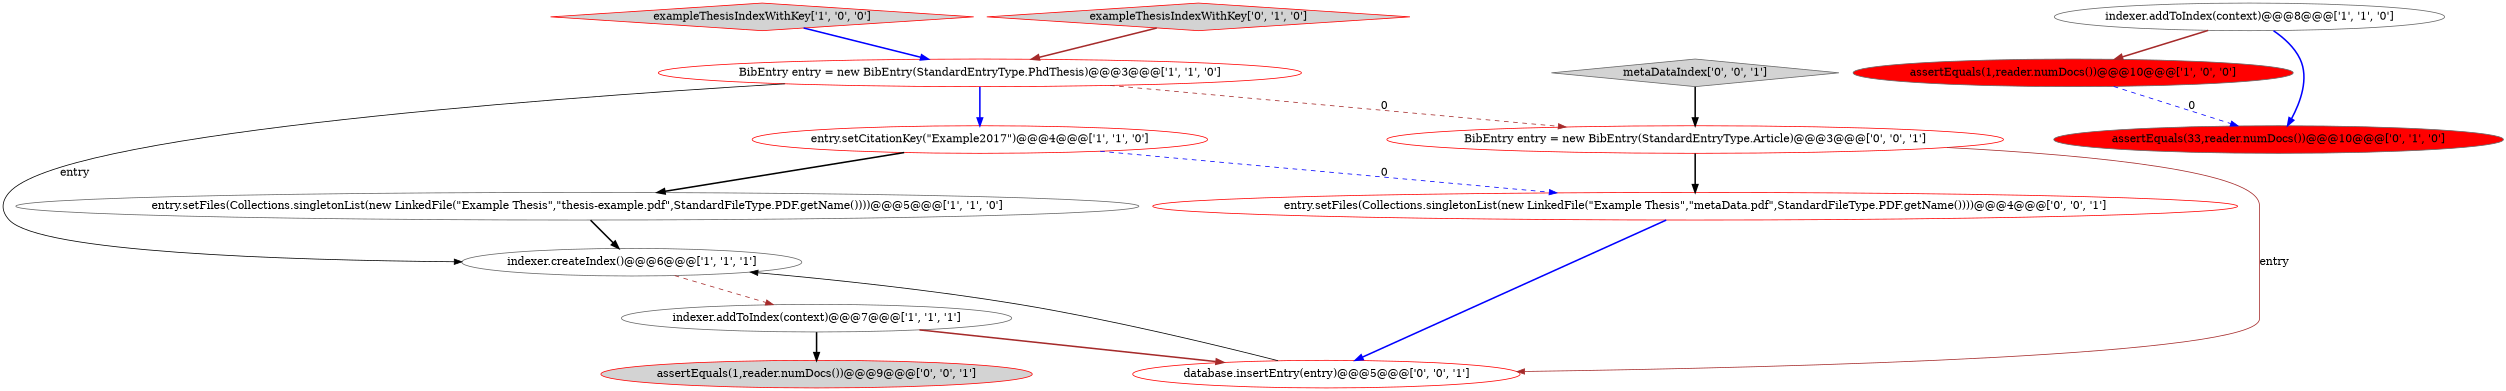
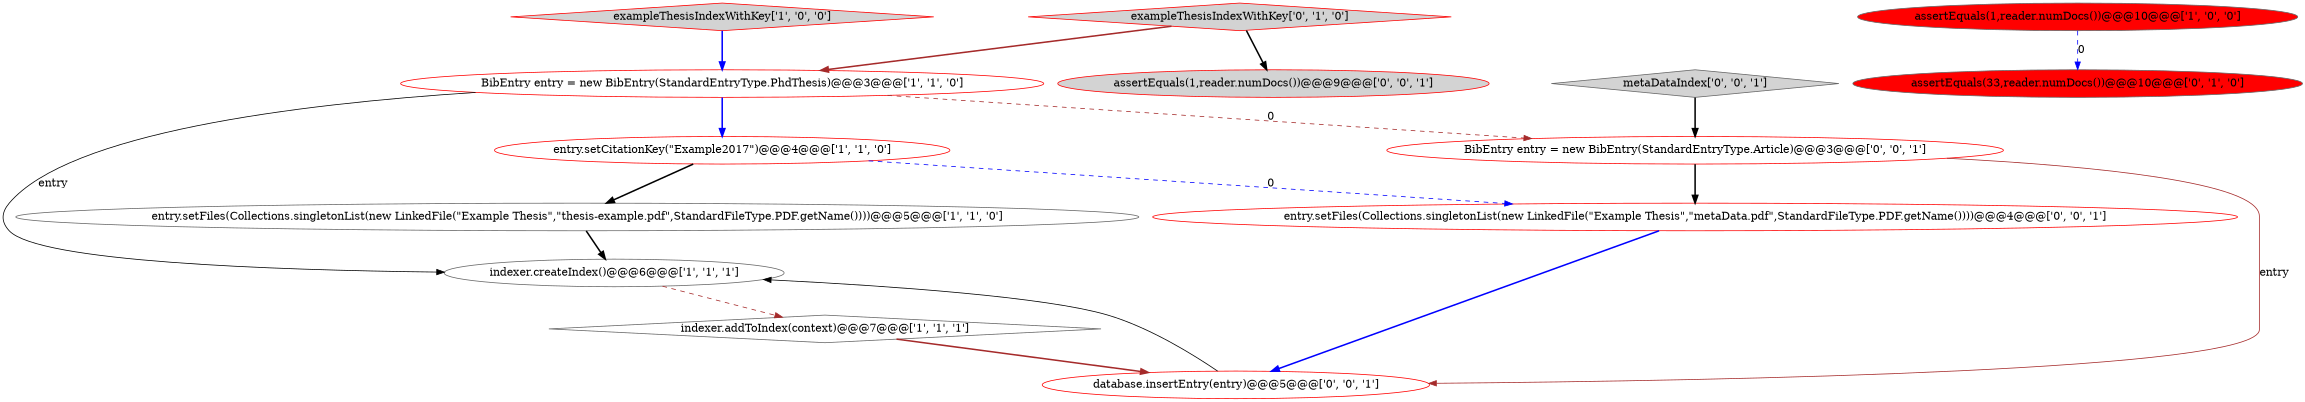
node "indexer.addToIndex(context)@@@8@@@['1', '1', '0']": removed
node "indexer.addToIndex(context)@@@7@@@['1', '1', '1']": shape ellipse -> diamond
edge "indexer.addToIndex(context)@@@7@@@['1', '1', '1']" -> "assertEquals(1,reader.numDocs())@@@9@@@['0', '0', '1']": now "exampleThesisIndexWithKey['0', '1', '0']" -> "assertEquals(1,reader.numDocs())@@@9@@@['0', '0', '1']"
